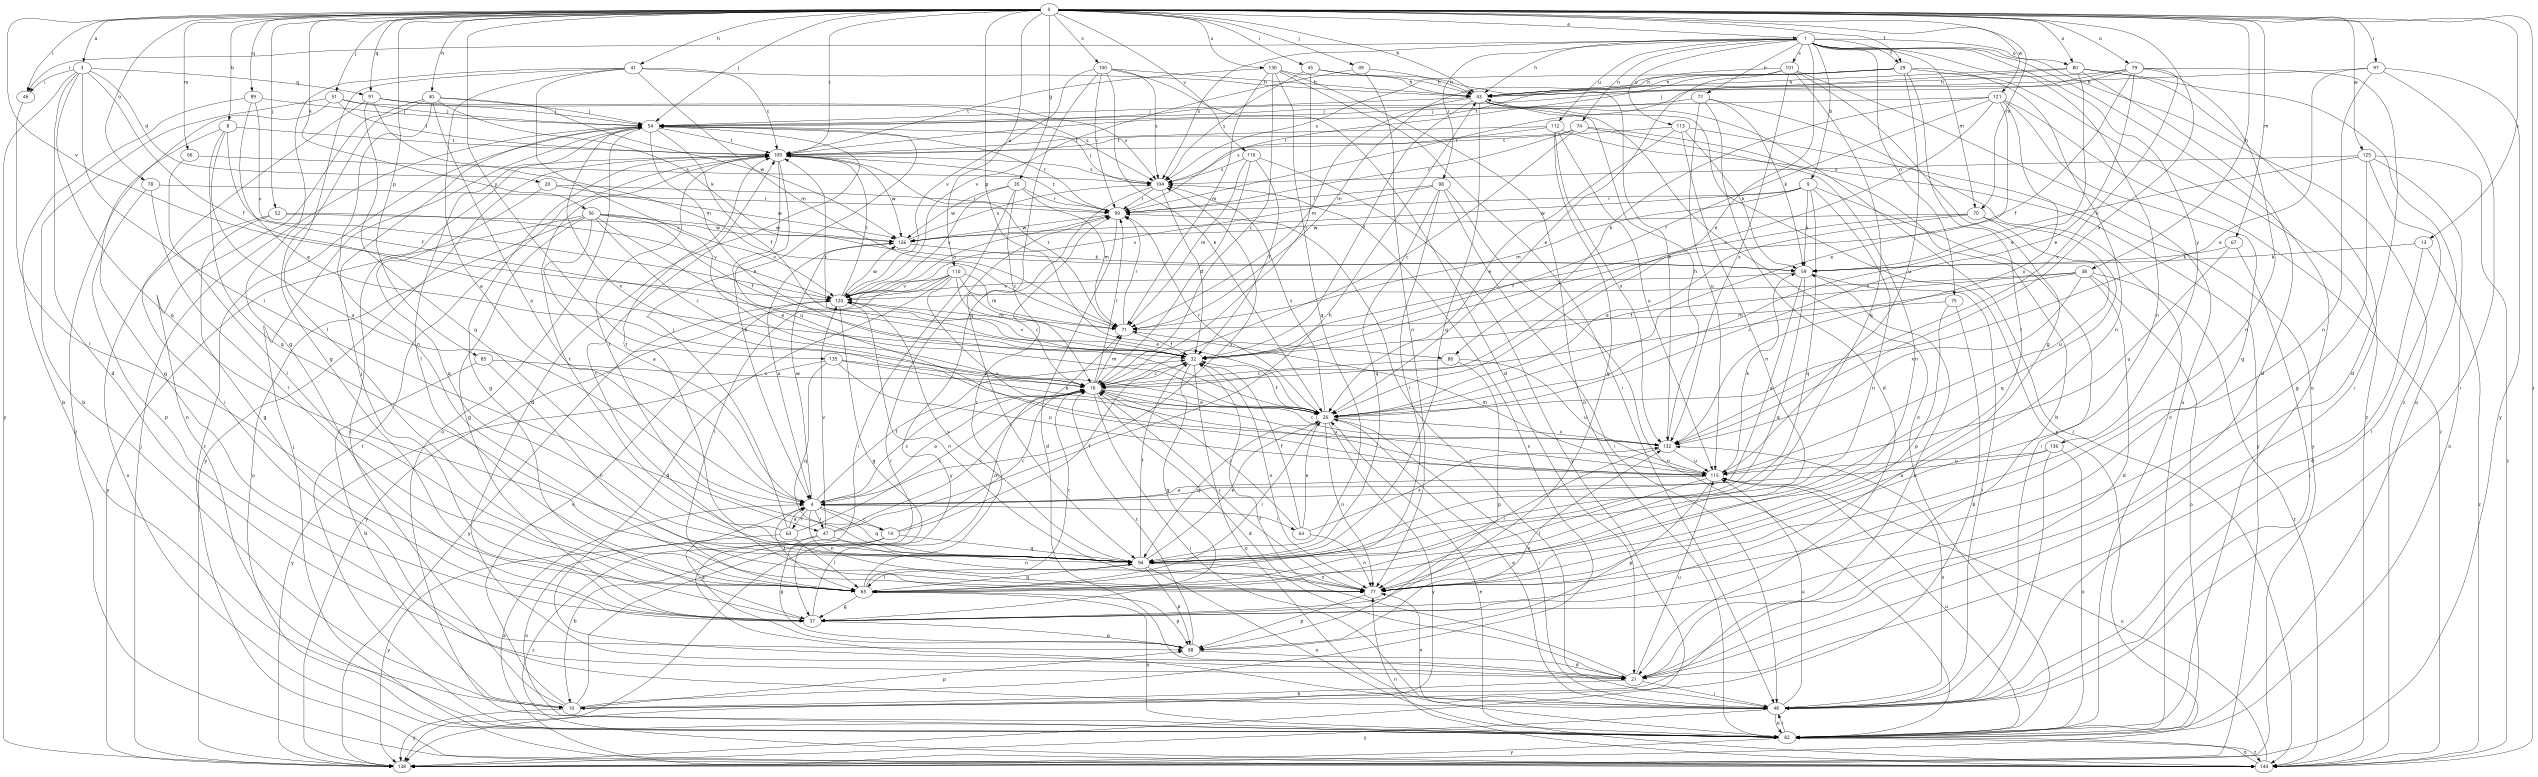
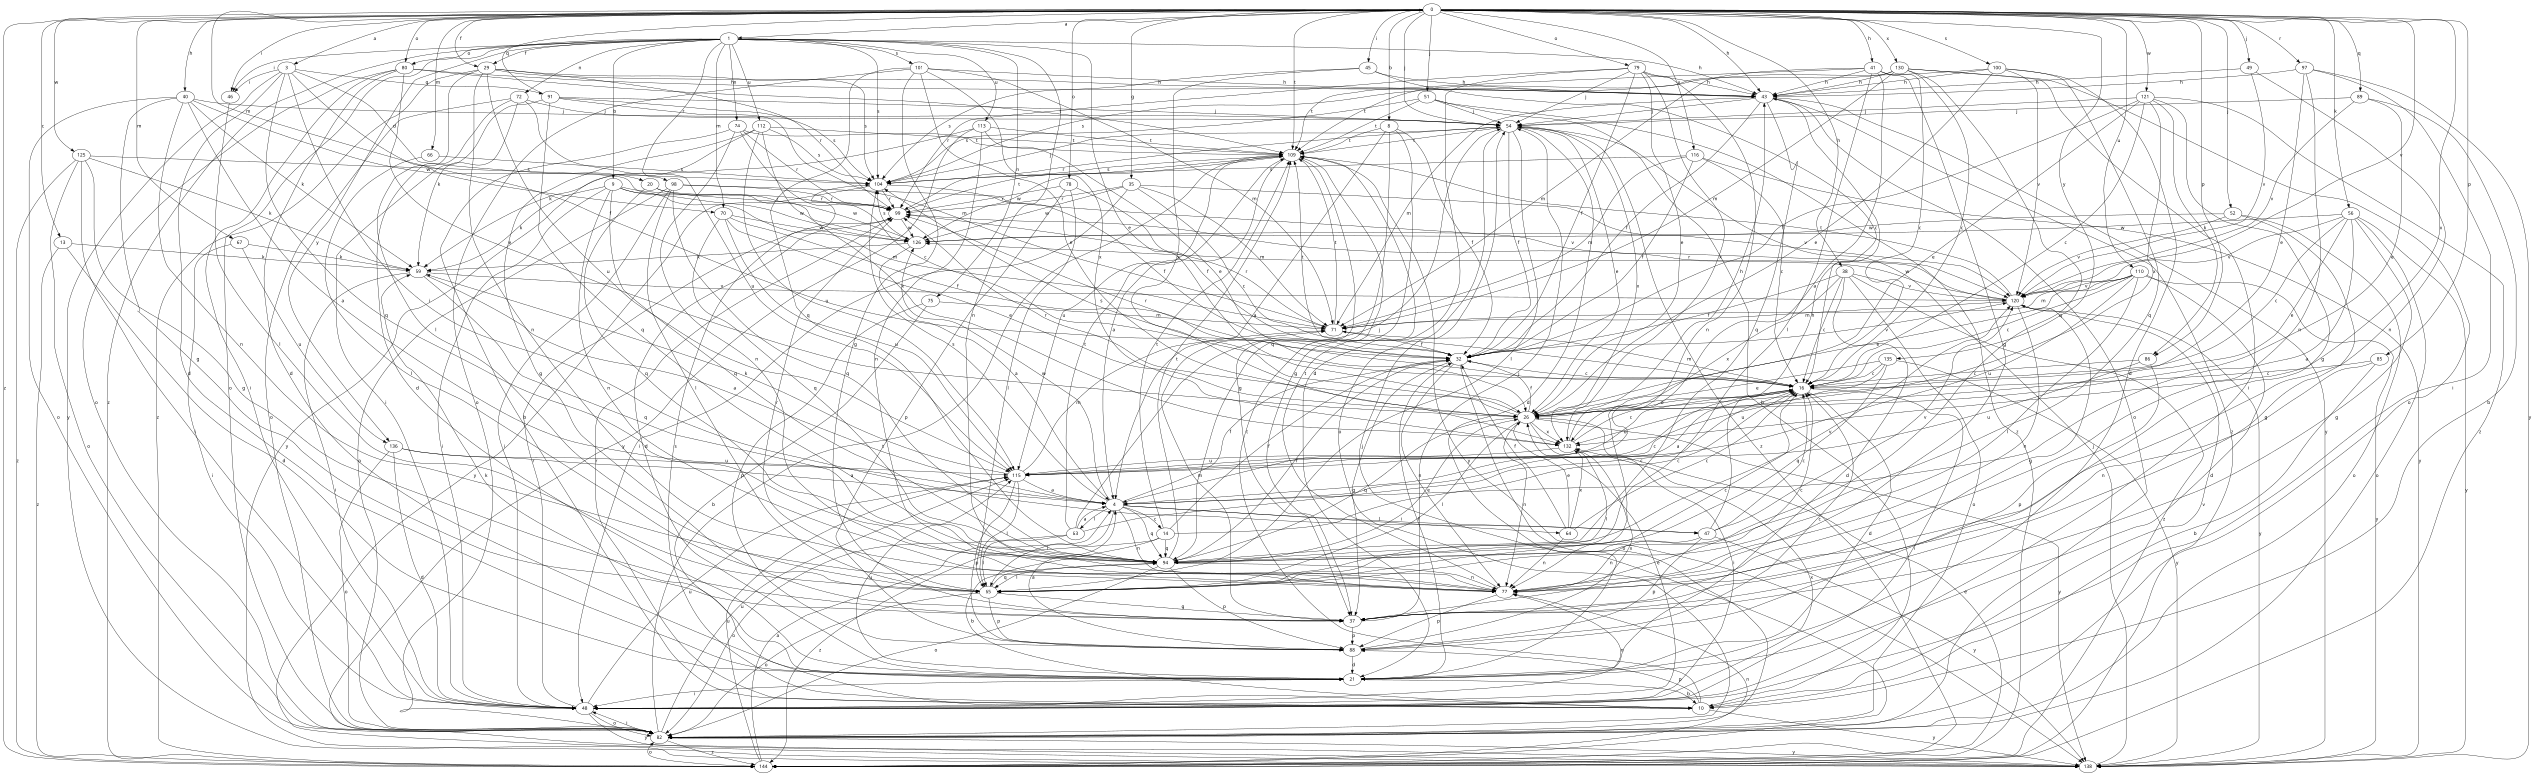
edge "0" -> "91": reversed
edge "100" -> "99": removed, label "r"
edge "120" -> "99": label "o" -> "r"
edge "56" -> "32": now "78" -> "32"
edge "67" -> "115": now "67" -> "136"
edge "10" -> "104": label "x" -> "s"
edge "75" -> "77": now "75" -> "88"
edge "136" -> "48": label "i" -> "d"
